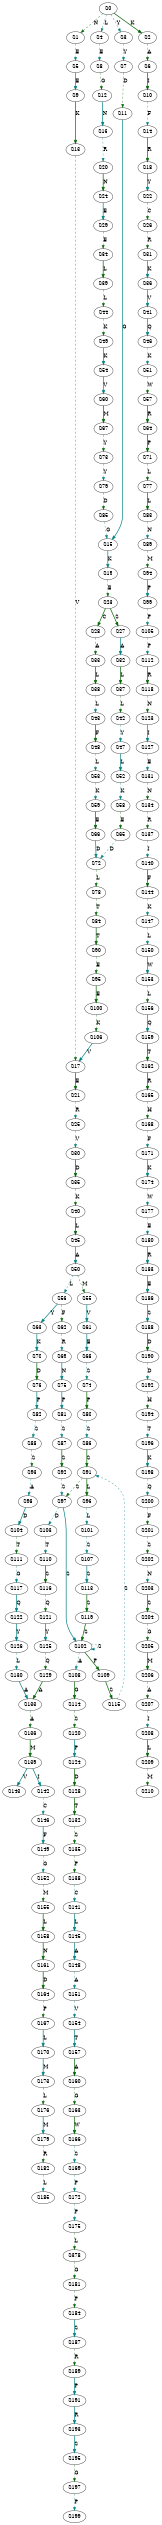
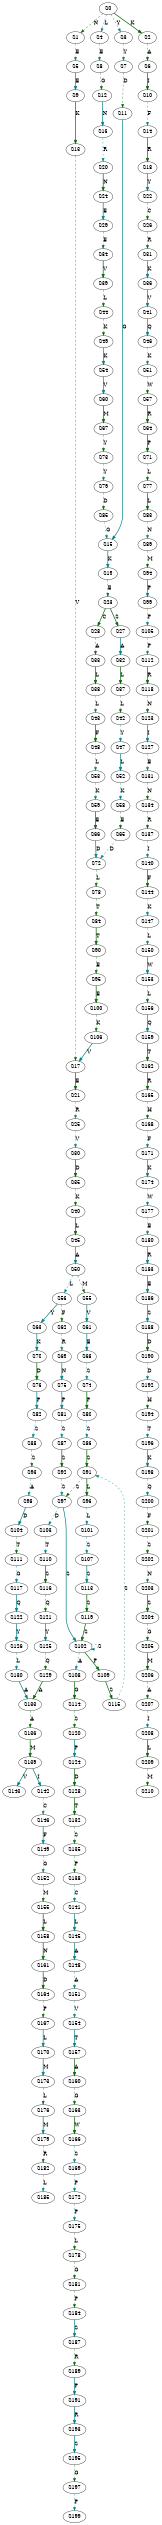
edge "S34" -> "S39": label "L" -> "V"
node "S378": label "S378" -> "S178"
